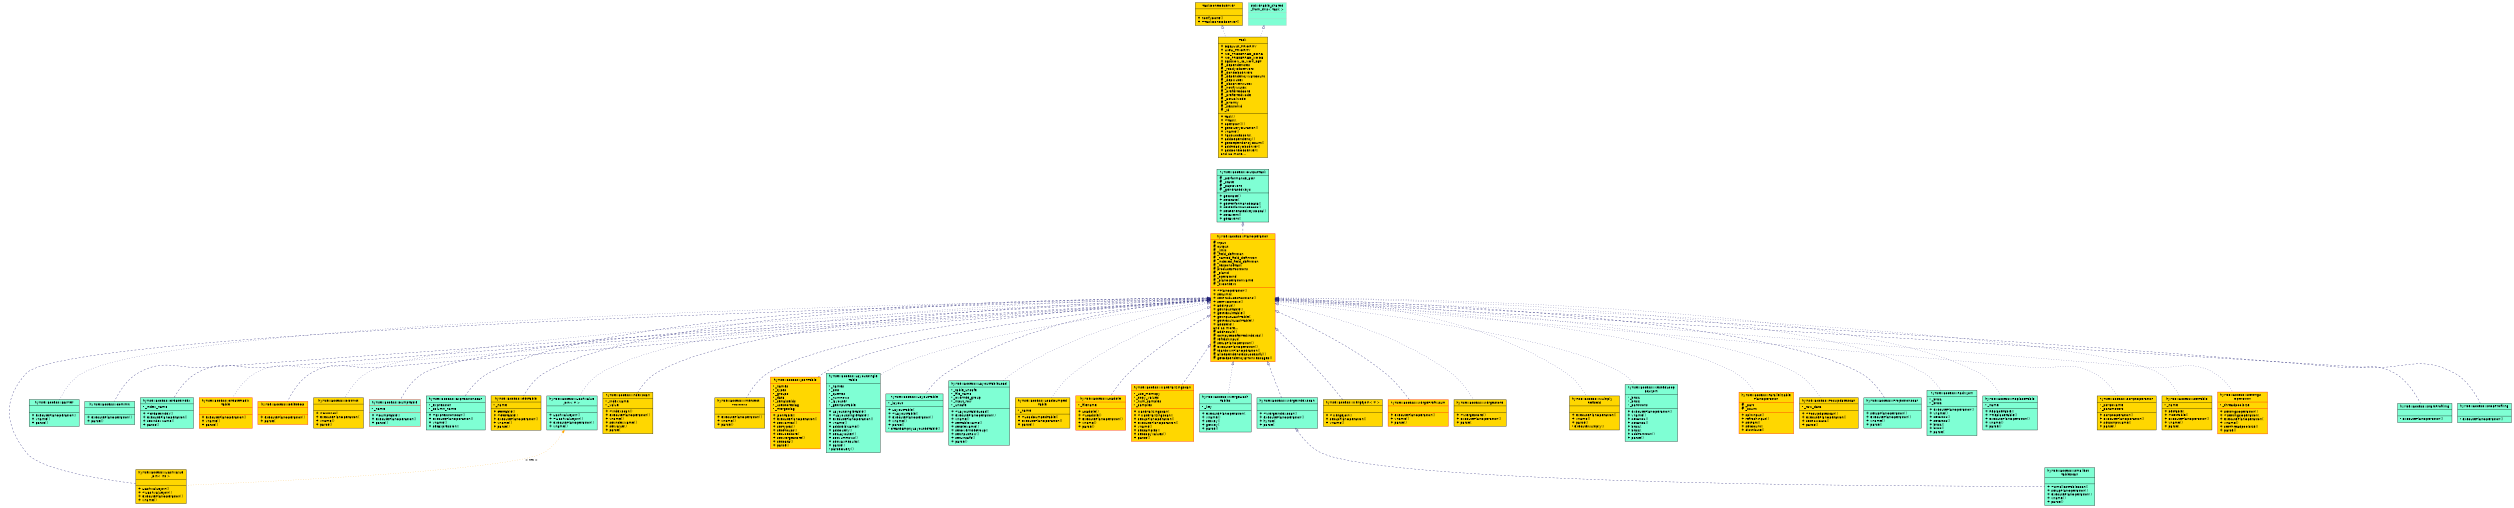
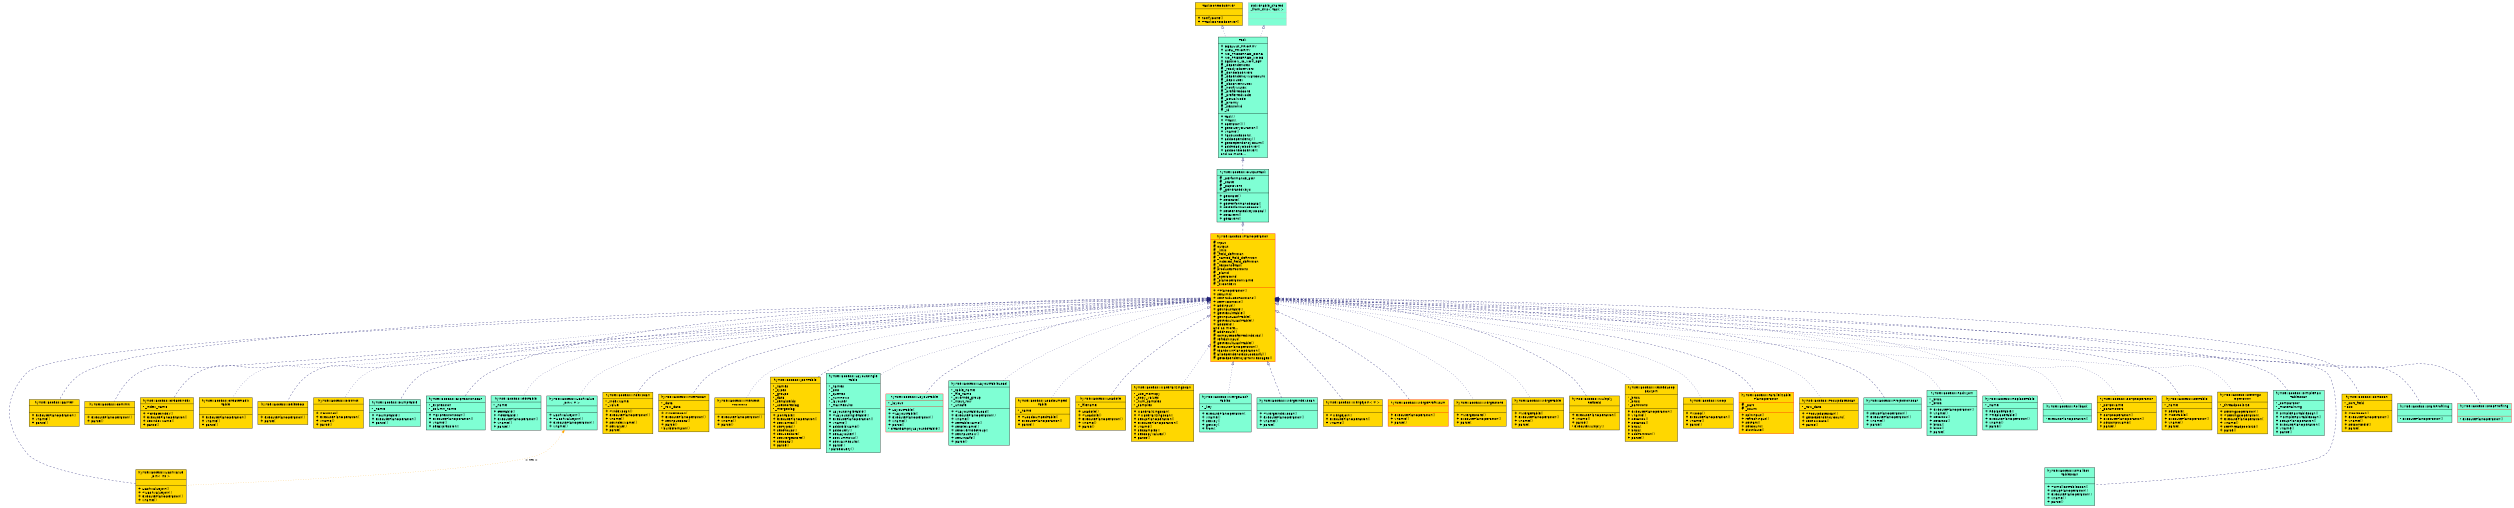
node "Task": fillcolor gold -> aquamarine
edge "hyrise::access::OutputTask" -> "Task": added
edge "hyrise::access::GetTable" -> "hyrise::access::PlanOperation": style dashed -> dotted
edge "hyrise::access::Barrier" -> "hyrise::access::PlanOperation": style dotted -> dashed
edge "hyrise::access::SetTable" -> "hyrise::access::PlanOperation": style dotted -> dashed
edge "hyrise::access::Multiply" -> "hyrise::access::PlanOperation": style dotted -> dashed
edge "hyrise::access::Intersect" -> "hyrise::access::PlanOperation": style dashed -> dotted
edge "hyrise::access::Parallelizable" -> "hyrise::access::PlanOperation": style dotted -> dashed
node "hyrise::access::PlanOperation": text "# setupPlanOperation()" -> "# getResultHashTable()"
edge "hyrise::access::MaterializingScan" -> "hyrise::access::PlanOperation": style dashed -> dotted
node "hyrise::access::LayoutTableLoad": text "- _table_unsafe" -> "- _table_name"
node "hyrise::access::LayoutSingle": text "- _getInputTable" -> "- _maxResults"
node "hyrise::access::Barrier": fillcolor aquamarine -> gold
node "hyrise::access::Commit": fillcolor aquamarine -> gold
node "hyrise::access::CreateIndex": fillcolor aquamarine -> gold
node "hyrise::access::CreateRadix": color red -> black
node "hyrise::access::DeleteOp": color red -> black
node "hyrise::access::DumpTable": color red -> black
node "hyrise::access::GetTable": fillcolor gold -> aquamarine
node "hyrise::access::InsertScan": added
node "hyrise::access::JsonTable": color red -> black
node "hyrise::access::LayoutTable": color black -> red
node "hyrise::access::LoadFile": color red -> black
node "hyrise::access::MaterializingScan": color red -> black
node "hyrise::access::MergeTable": added
node "hyrise::access::NestedLoop": fillcolor aquamarine -> gold
node "hyrise::access::NoOp": added
node "hyrise::access::Rollback": added
node "hyrise::access::Settings": color red -> black
node "hyrise::access::SimpleRaw": added
node "hyrise::access::SortScan": added
node "hyrise::access::StopProfiling": color black -> red
node "hyrise::access::PosUpdateScan": text "+ executePlanOperation()" -> "+ getDependencyCount()"
node "hyrise::access::MergeJoin< T >": text "+ setupPlanOperation()" -> "+ executePlanOperation()"
node "hyrise::access::MergeIndexScan": text "+ hyrise()" -> "+ vname()"
node "hyrise::access::MergeHash": text "+ parse()" -> "+ from()"
edge "hyrise::access::Smallest" -> "hyrise::access::MergeIndexScan": now "hyrise::access::Smallest" -> "hyrise::access::PlanOperation"
